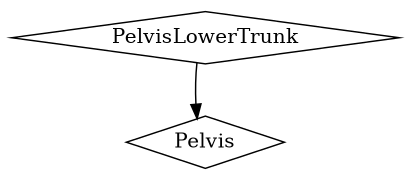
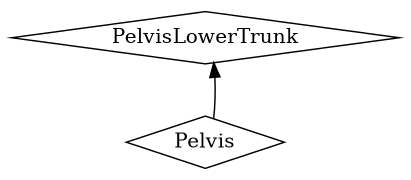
edge "PelvisLowerTrunk" -> "Pelvis": reversed
